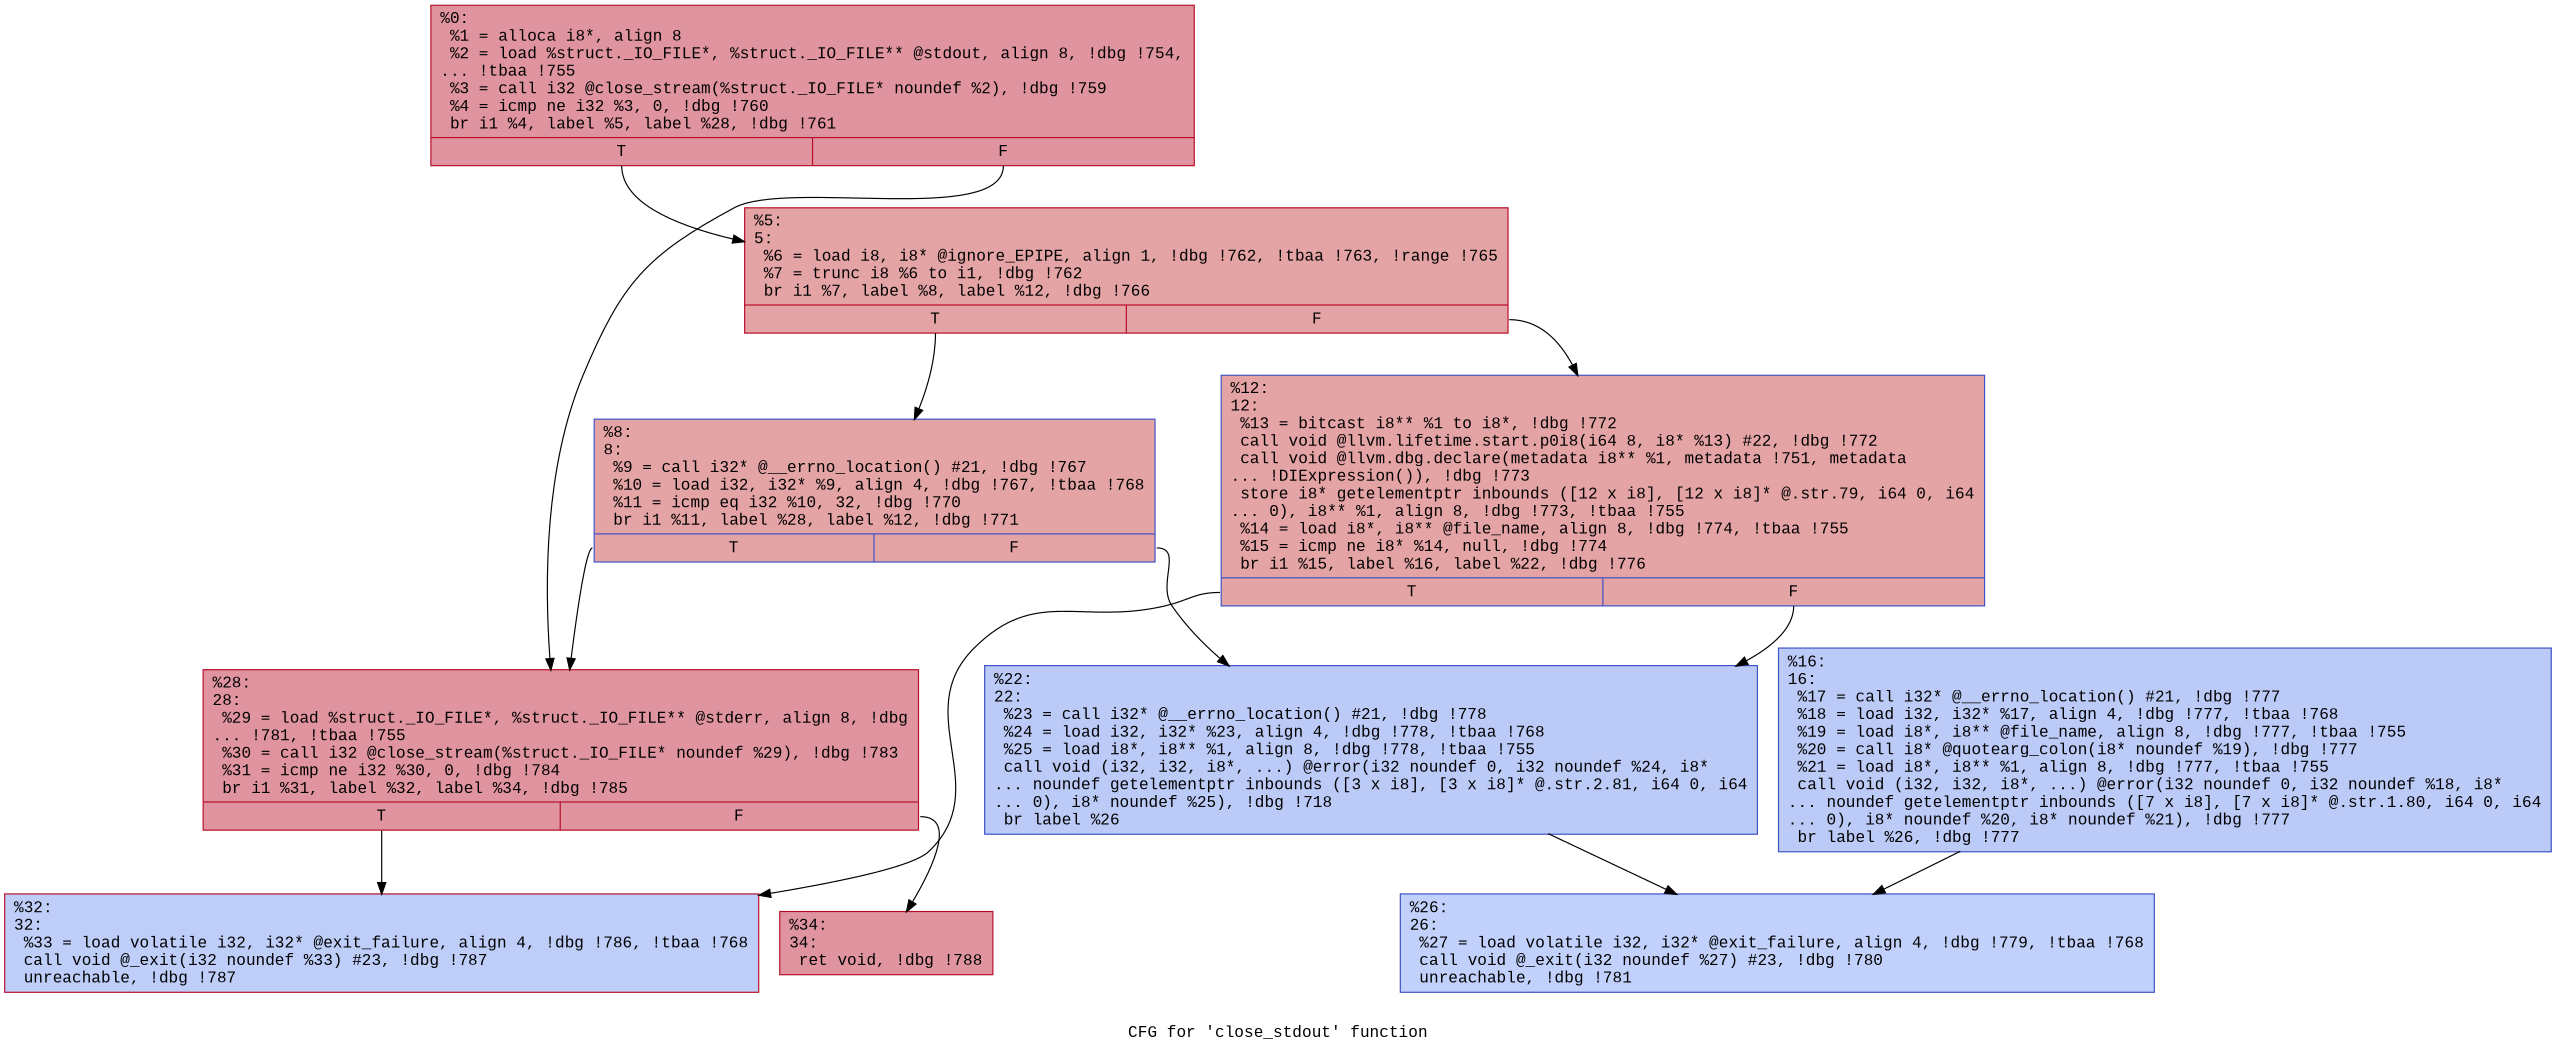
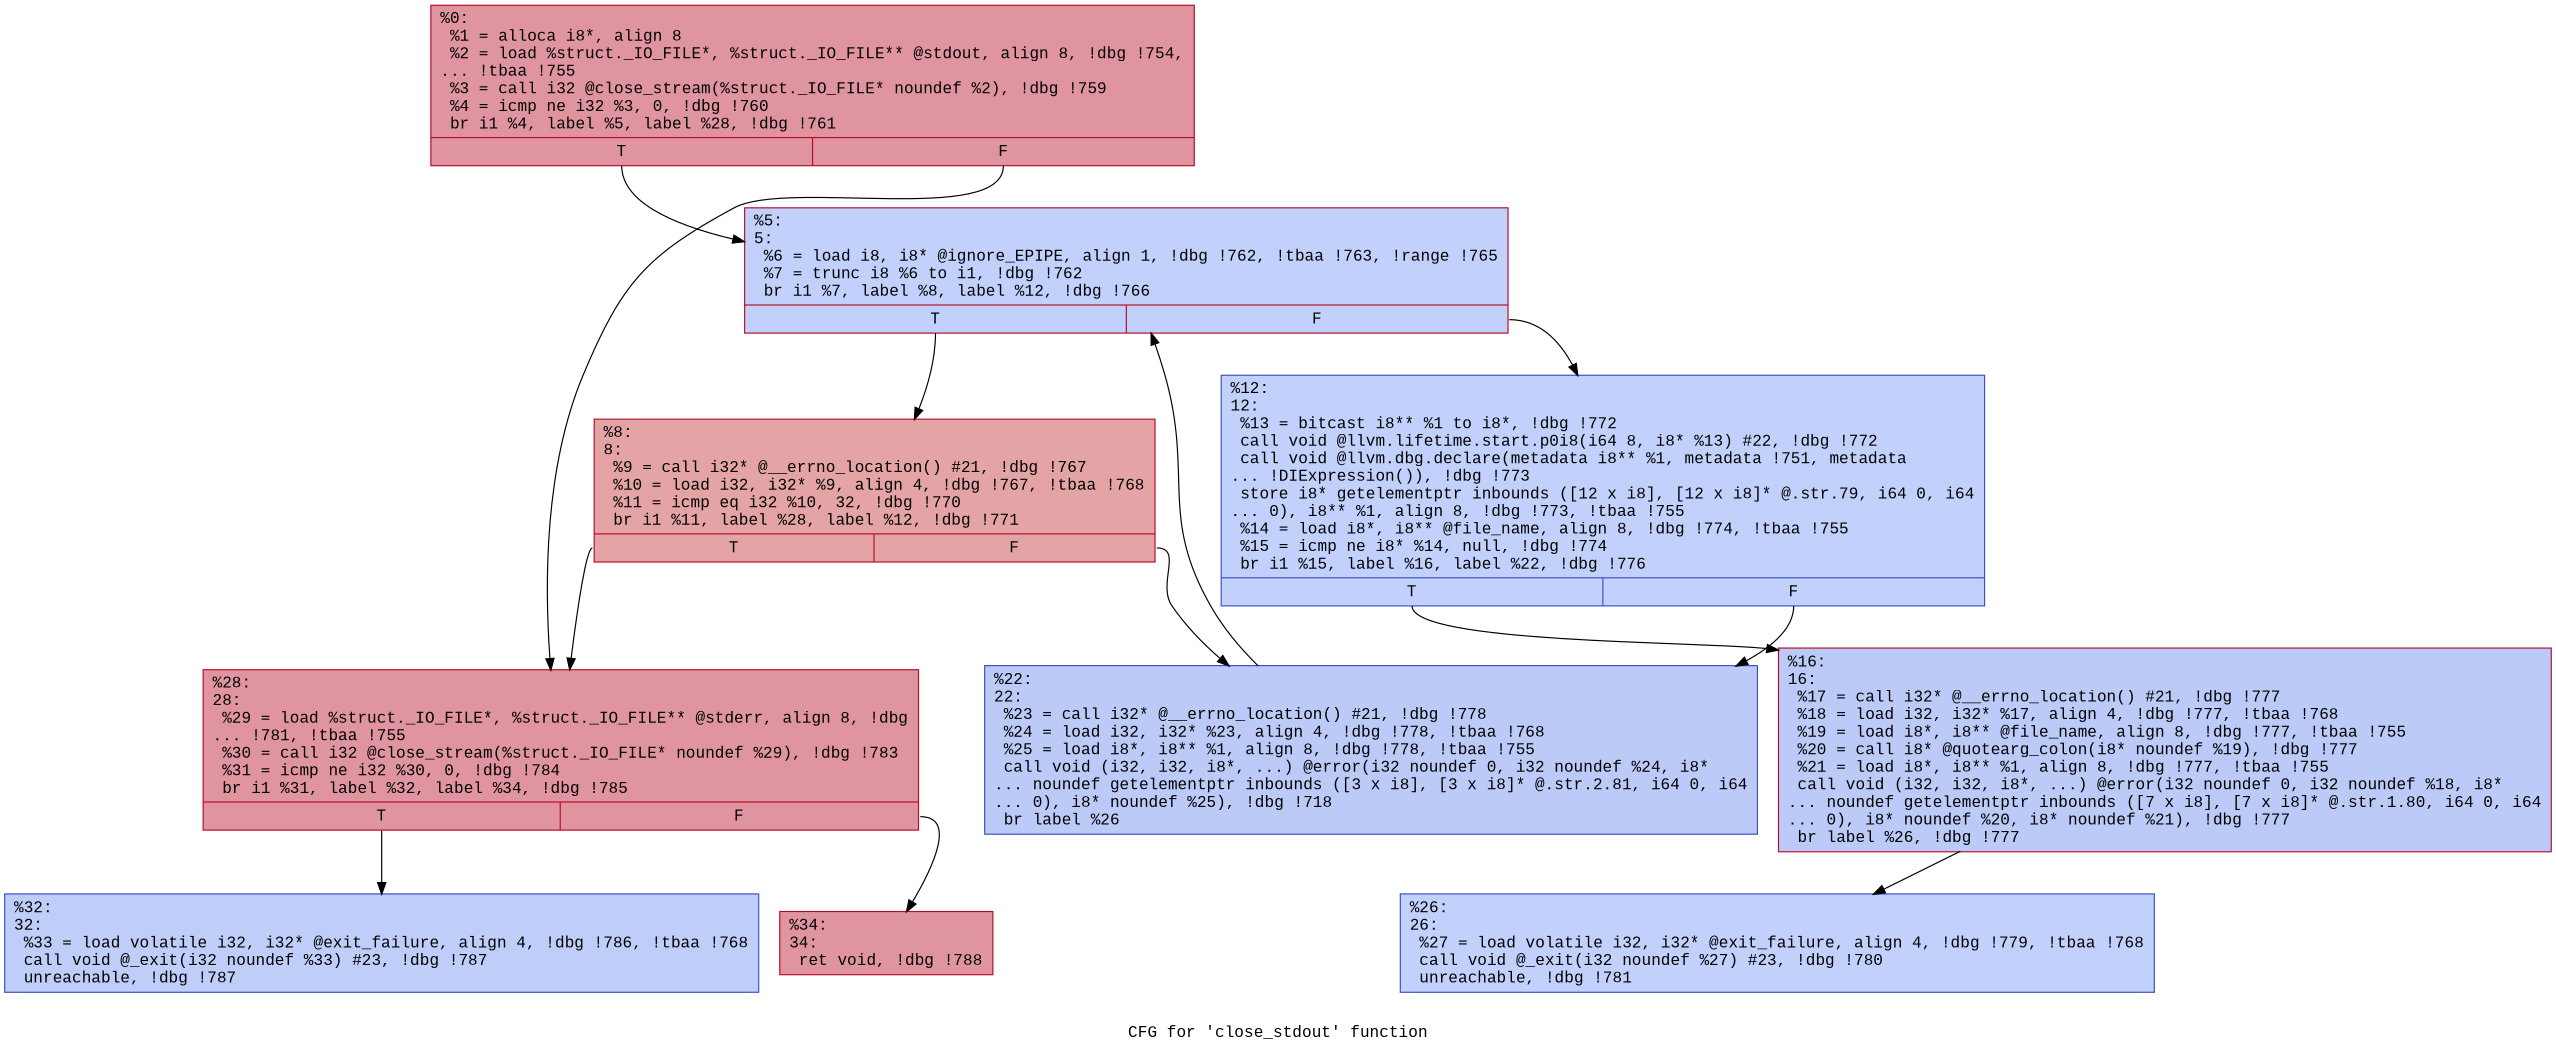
node "%5:": fillcolor #c32e3170 -> #7396f570
node "%8:": color #3d50c3ff -> #b70d28ff
node "%12:": fillcolor #c32e3170 -> #7396f570
edge "%12:" -> "%32:": now "%12:" -> "%16:"
node "%16:": color #3d50c3ff -> #b70d28ff
edge "%22:" -> "%26:": now "%22:" -> "%5:"
node "%32:": color #b70d28ff -> #3d50c3ff
